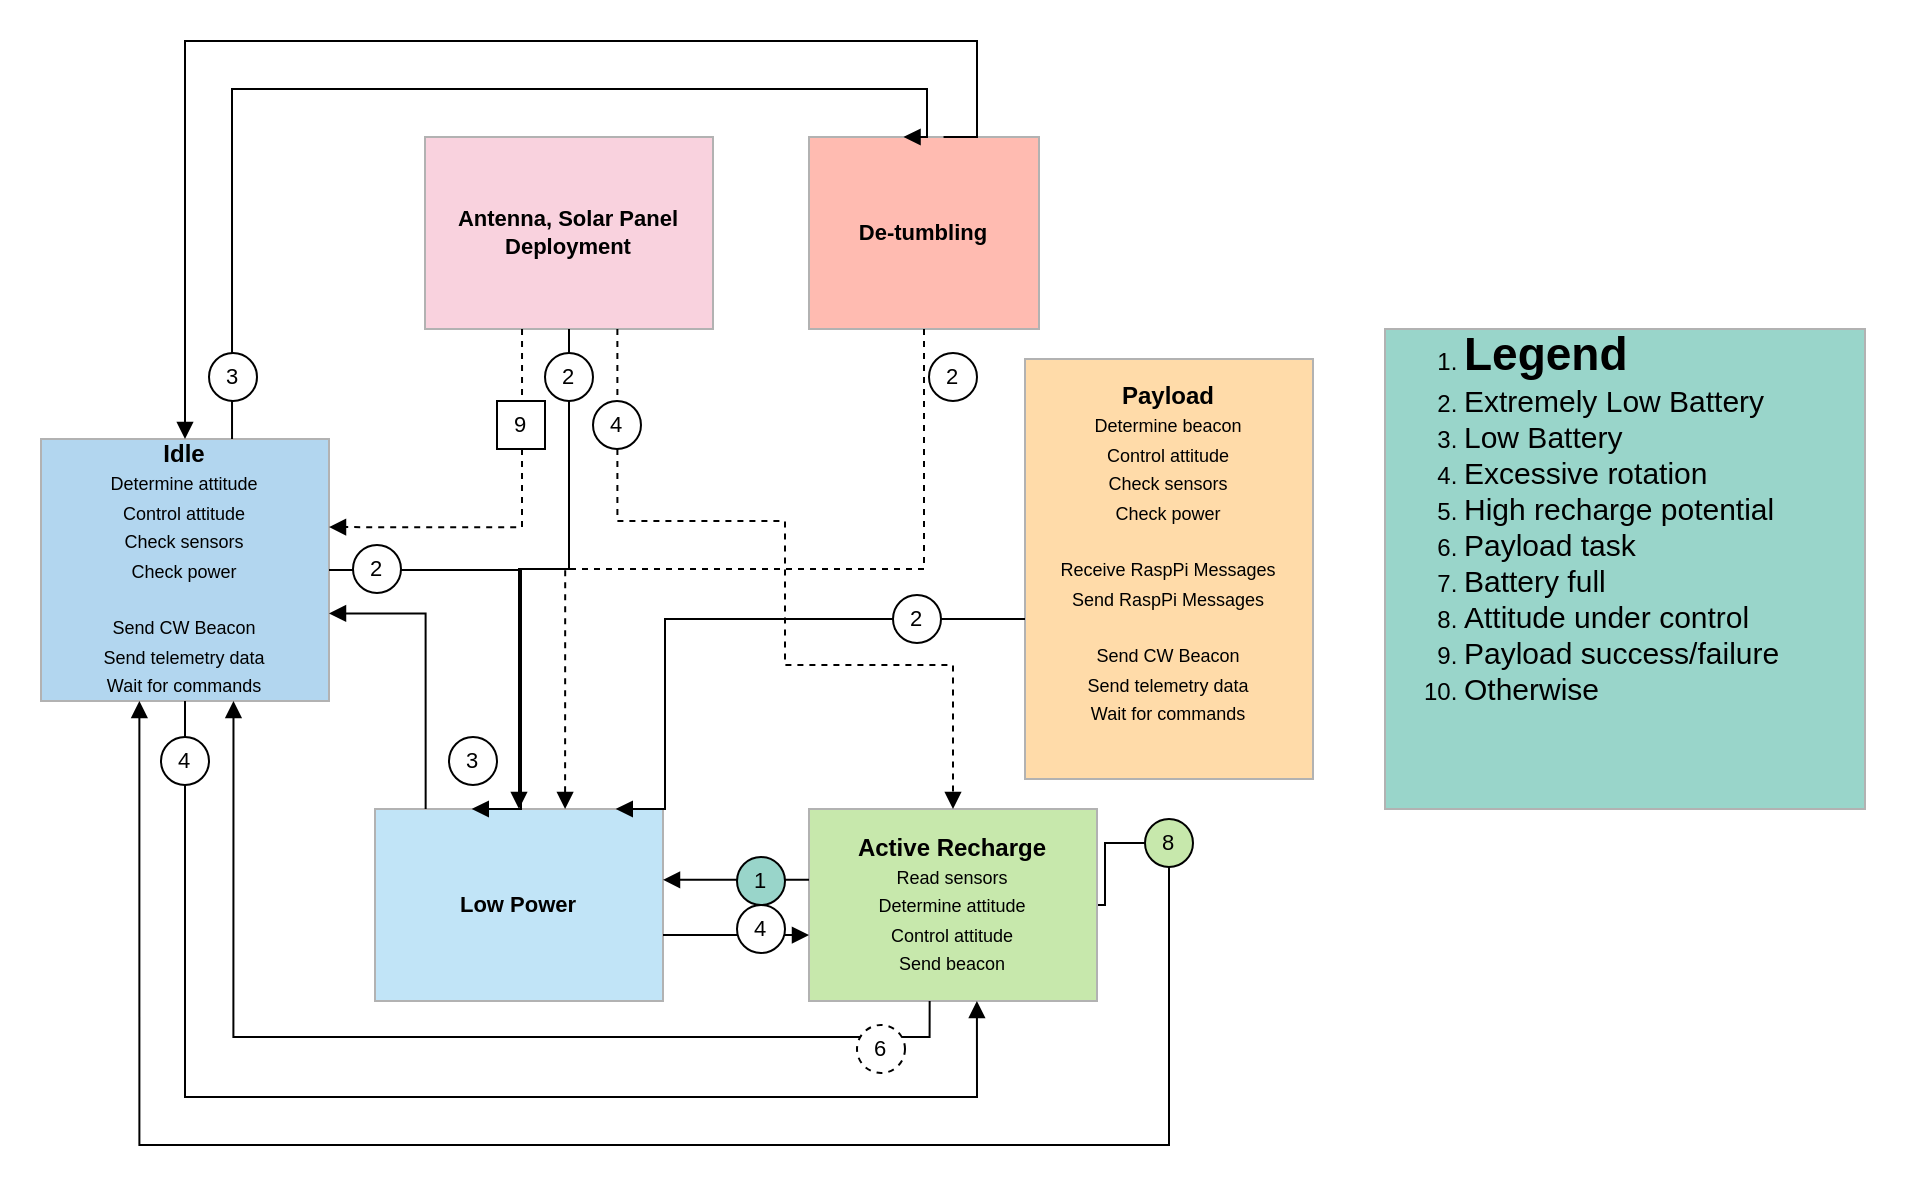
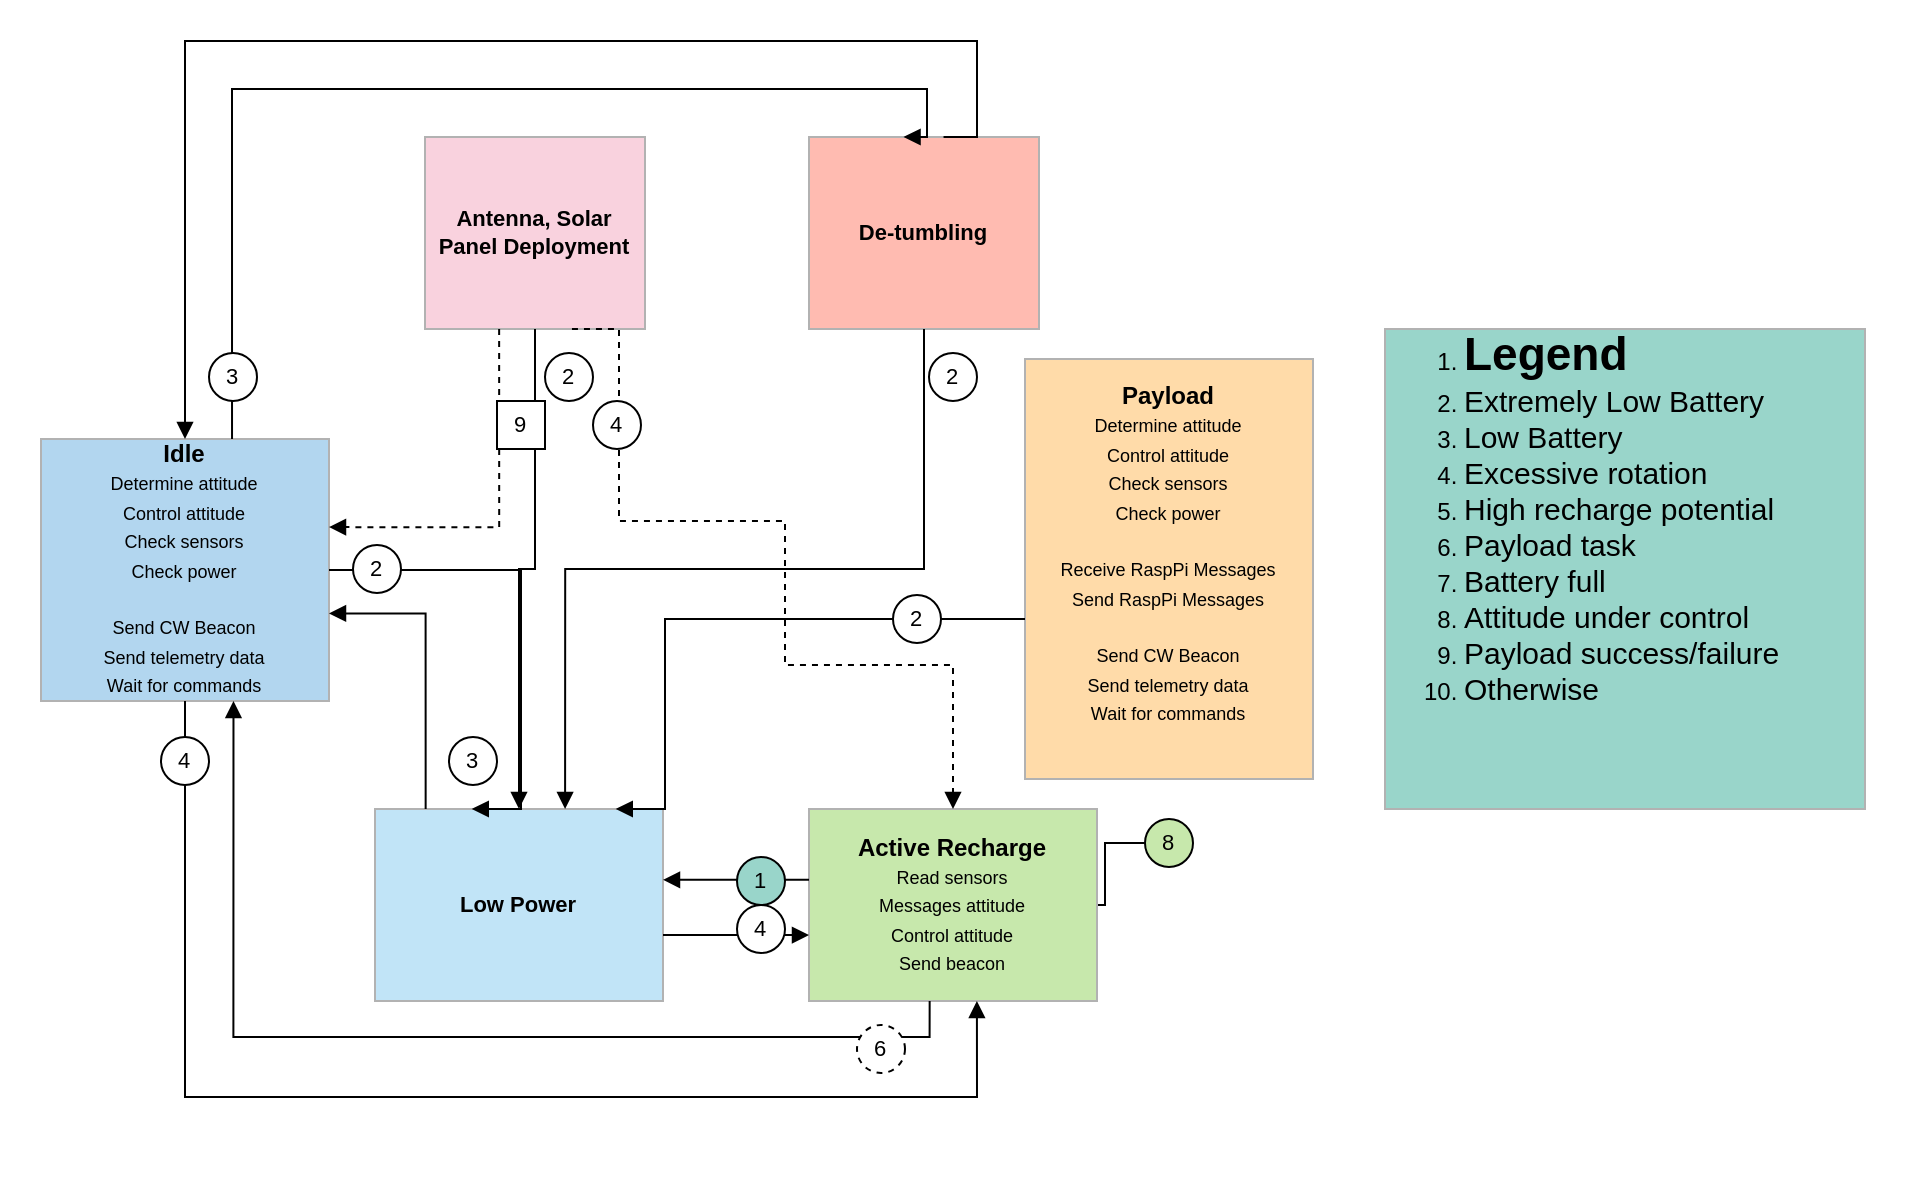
node "Antenna, Solar Panel Deployment": size 288x192 -> 220x192
edge "De-tumbling" -> "Low Power": style dashed -> solid
node "Payload Determine beacon Control attitude Check sensors Check power Receive RaspPi Messages Send RaspPi Messages Send CW Beacon Send telemetry data Wait for commands": label "Payload Determine beacon Control attitude Check sensors Check power Receive RaspPi Messages Send RaspPi Messages Send CW Beacon Send telemetry data Wait for commands" -> "Payload Determine attitude Control attitude Check sensors Check power Receive RaspPi Messages Send RaspPi Messages Send CW Beacon Send telemetry data Wait for commands"
node "Active Recharge Read sensors Determine attitude Control attitude Send beacon": label "Active Recharge Read sensors Determine attitude Control attitude Send beacon" -> "Active Recharge Read sensors Messages attitude Control attitude Send beacon"
edge "8" -> "Idle Determine attitude Control attitude Check sensors Check power Send CW Beacon Send telemetry data Wait for commands": removed
